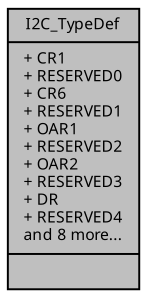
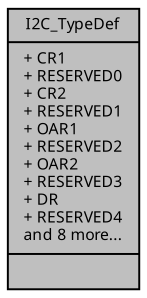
node "I2C_TypeDef": text "+ CR6" -> "+ CR2"
